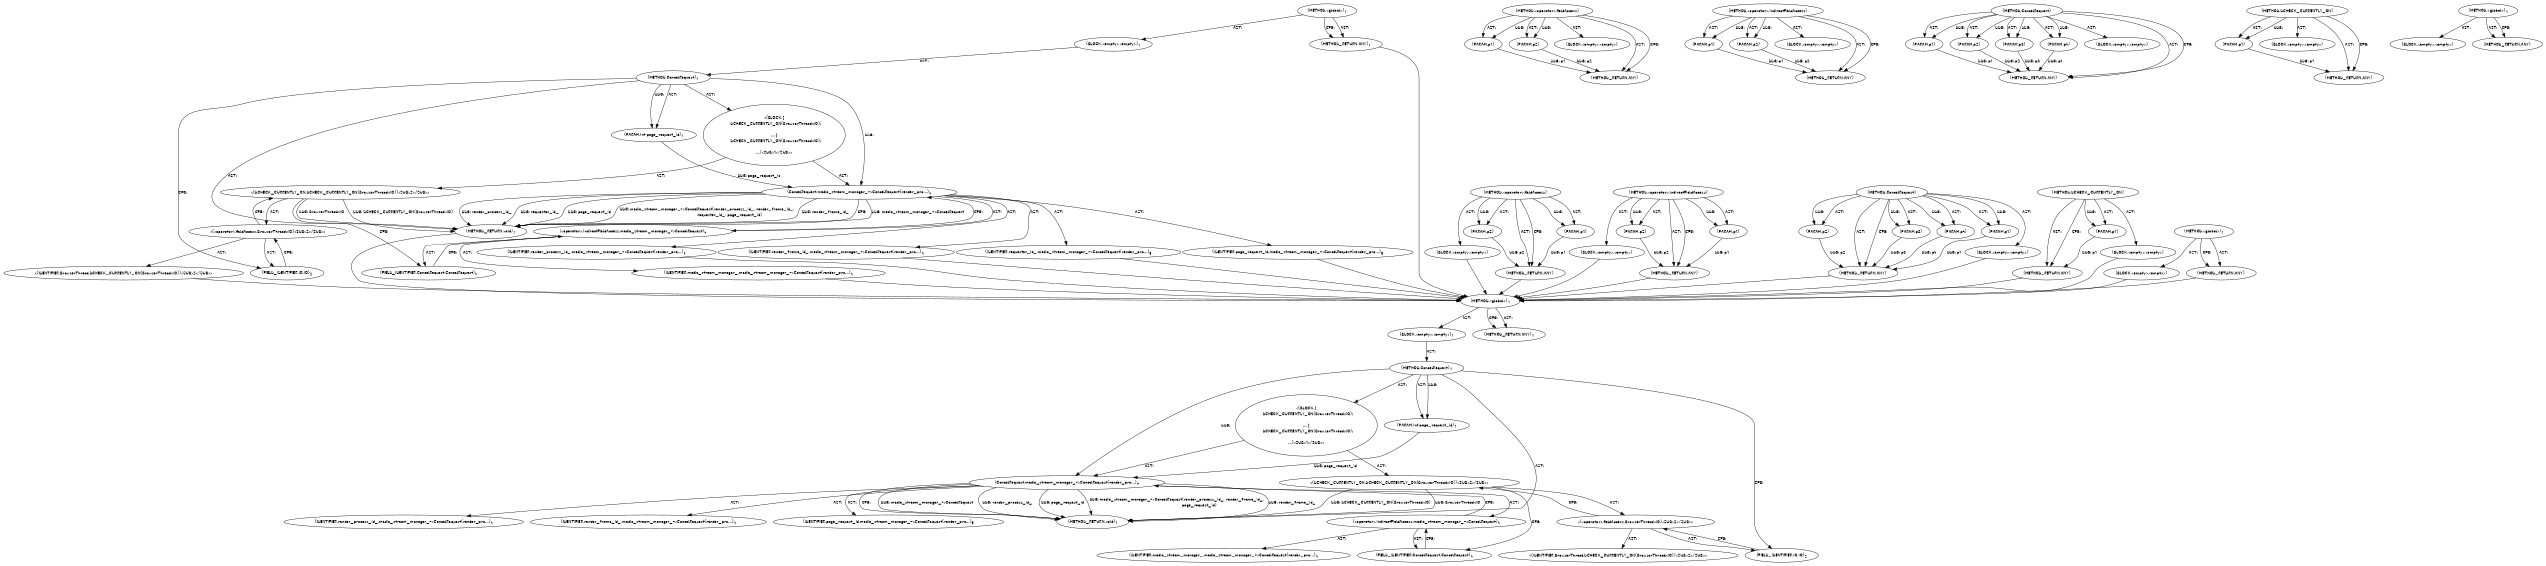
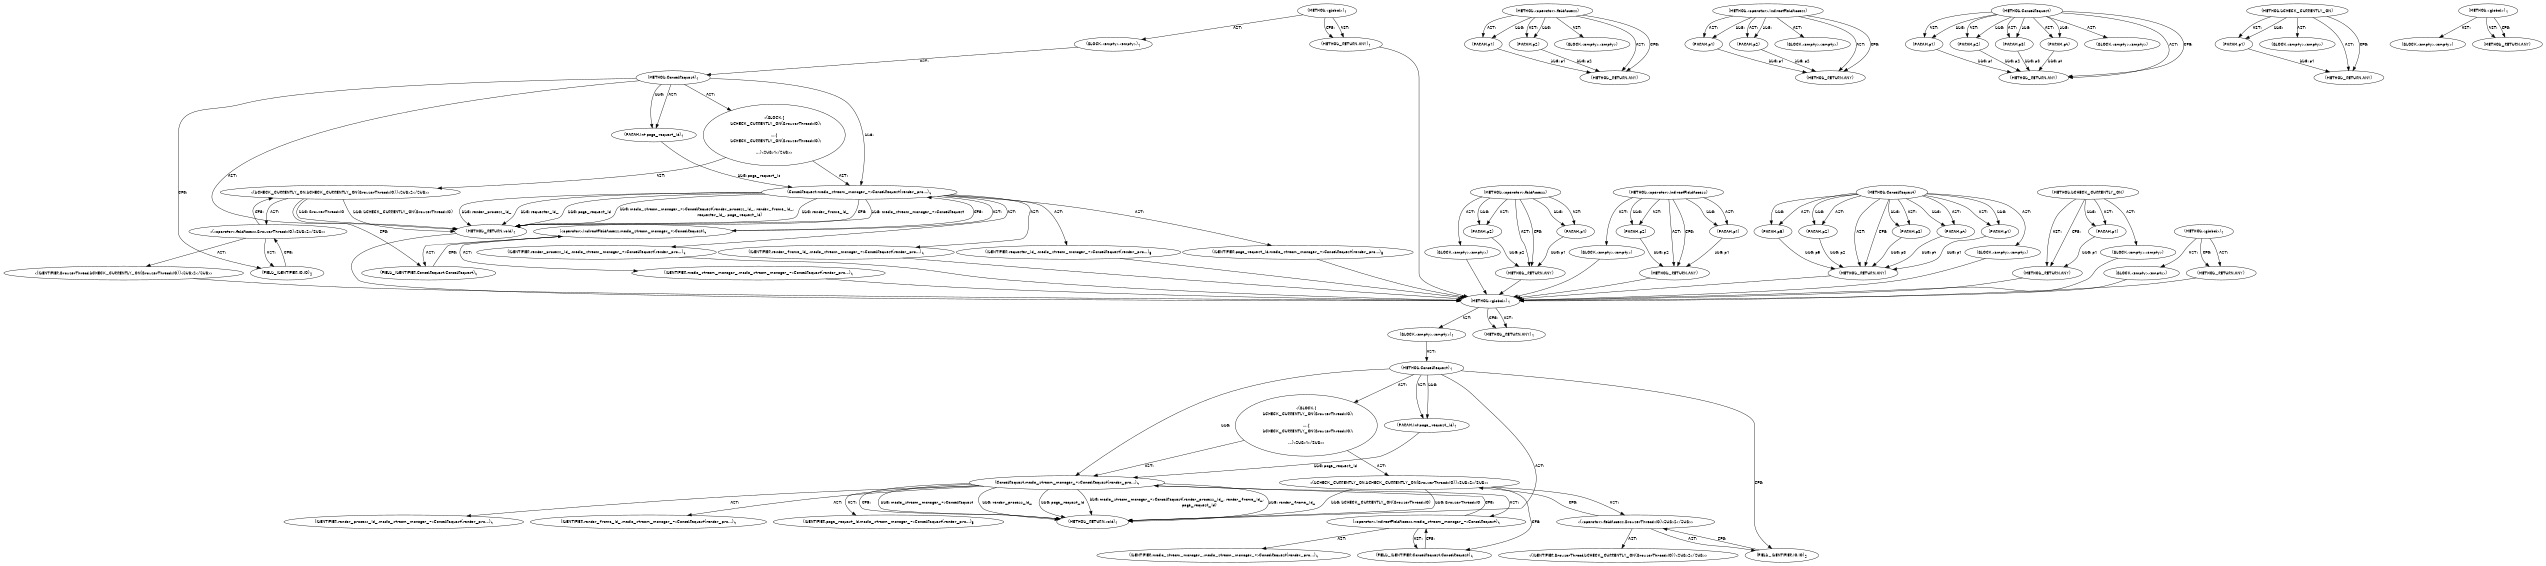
node "(PARAM,p5)": added
